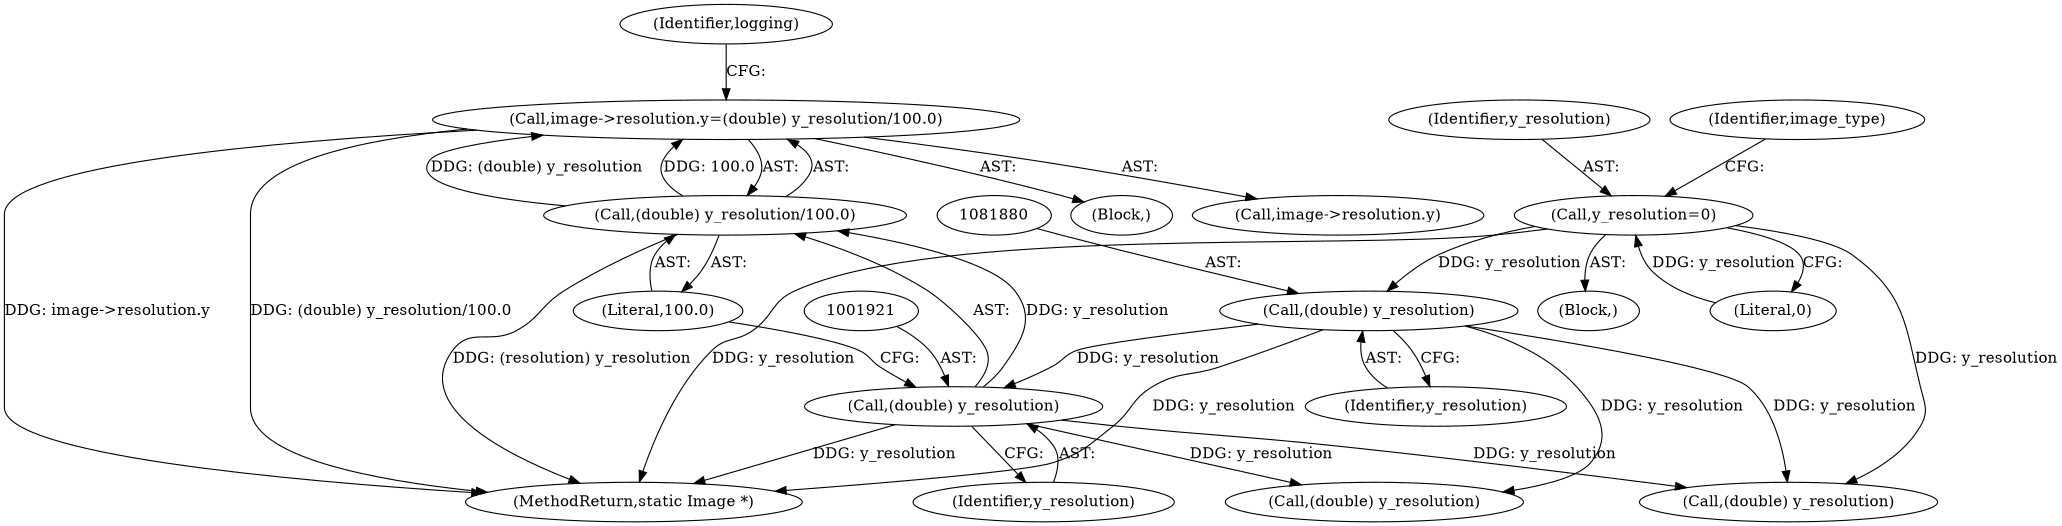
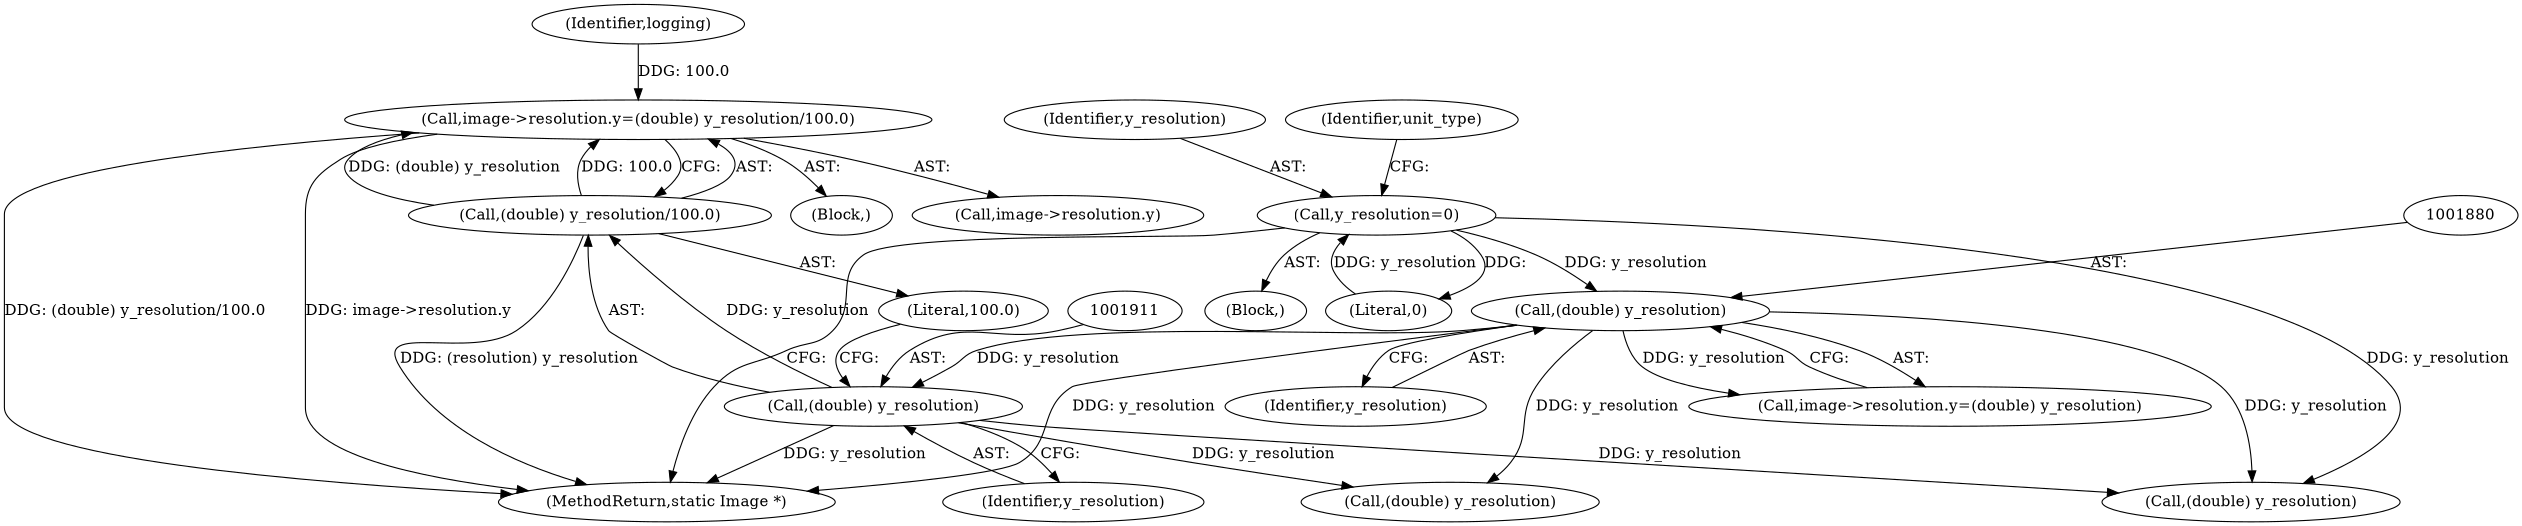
edge "(Identifier,logging)" -> "(Call,image->resolution.y=(double) y_resolution/100.0)": label "CFG: " -> "DDG: 100.0"
node "(Identifier,image_type)": label "(Identifier,image_type)" -> "(Identifier,unit_type)"
edge "(Call,image->resolution.y=(double) y_resolution/100.0)" -> "(Call,(double) y_resolution/100.0)": label "AST: " -> "CFG: "
node "1081880": label "1081880" -> "1001880"
edge "(Literal,100.0)" -> "(Call,(double) y_resolution/100.0)": removed, label "AST:"
edge "(Call,y_resolution=0)" -> "(Literal,0)": label "CFG: " -> "DDG: "
node "1001921": label "1001921" -> "1001911"
edge "(Call,y_resolution=0)" -> "(MethodReturn,static Image *)": label "DDG: y_resolution" -> "CFG: "
node "(Call,image->resolution.y=(double) y_resolution)": added
